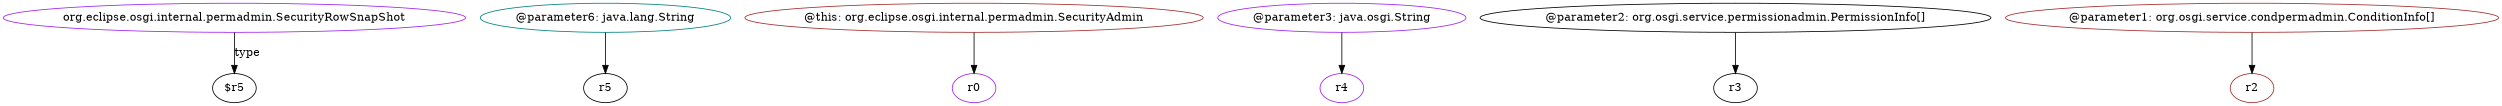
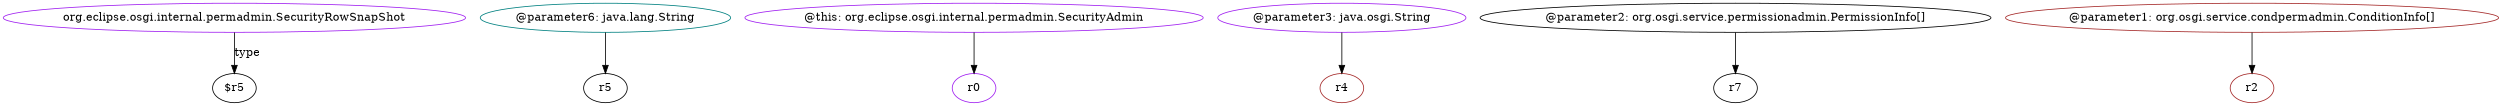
node "@this: org.eclipse.osgi.internal.permadmin.SecurityAdmin": color brown -> purple
node "r4": color purple -> brown
node "r3": label "r3" -> "r7"
